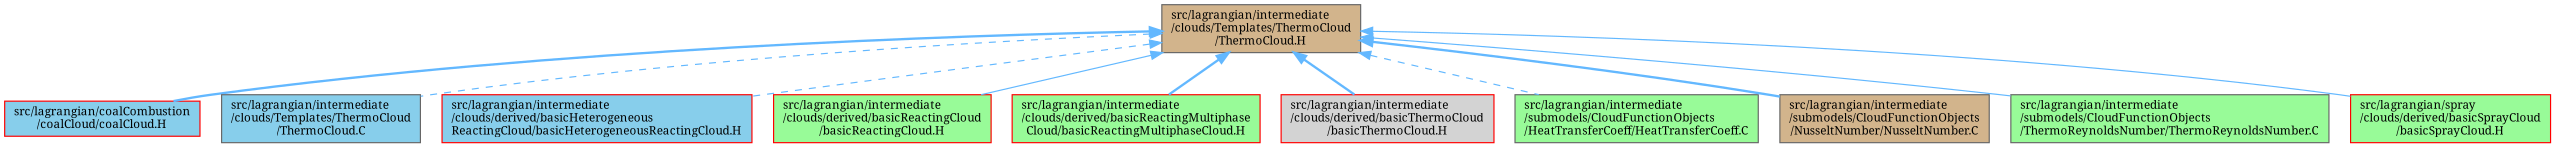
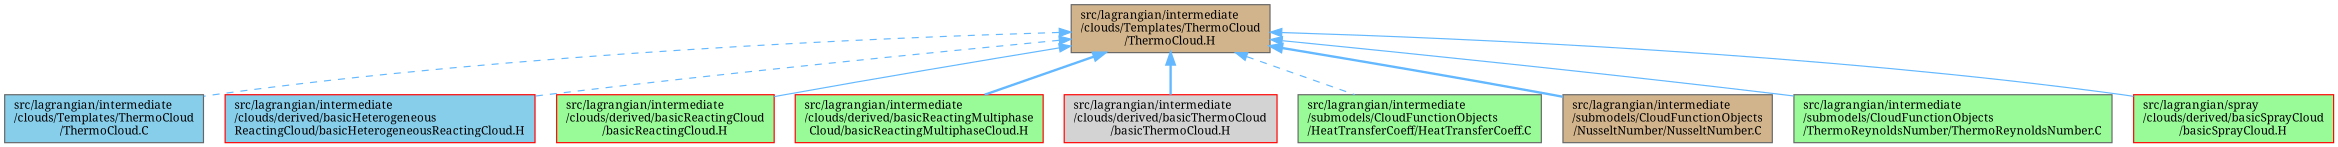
node "src/lagrangian/coalCombustion /coalCloud/coalCloud.H": removed
